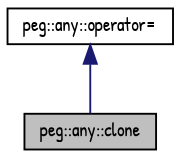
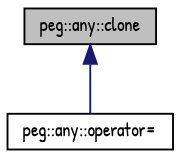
edge "peg::any::clone" -> "peg::any::operator=": reversed
